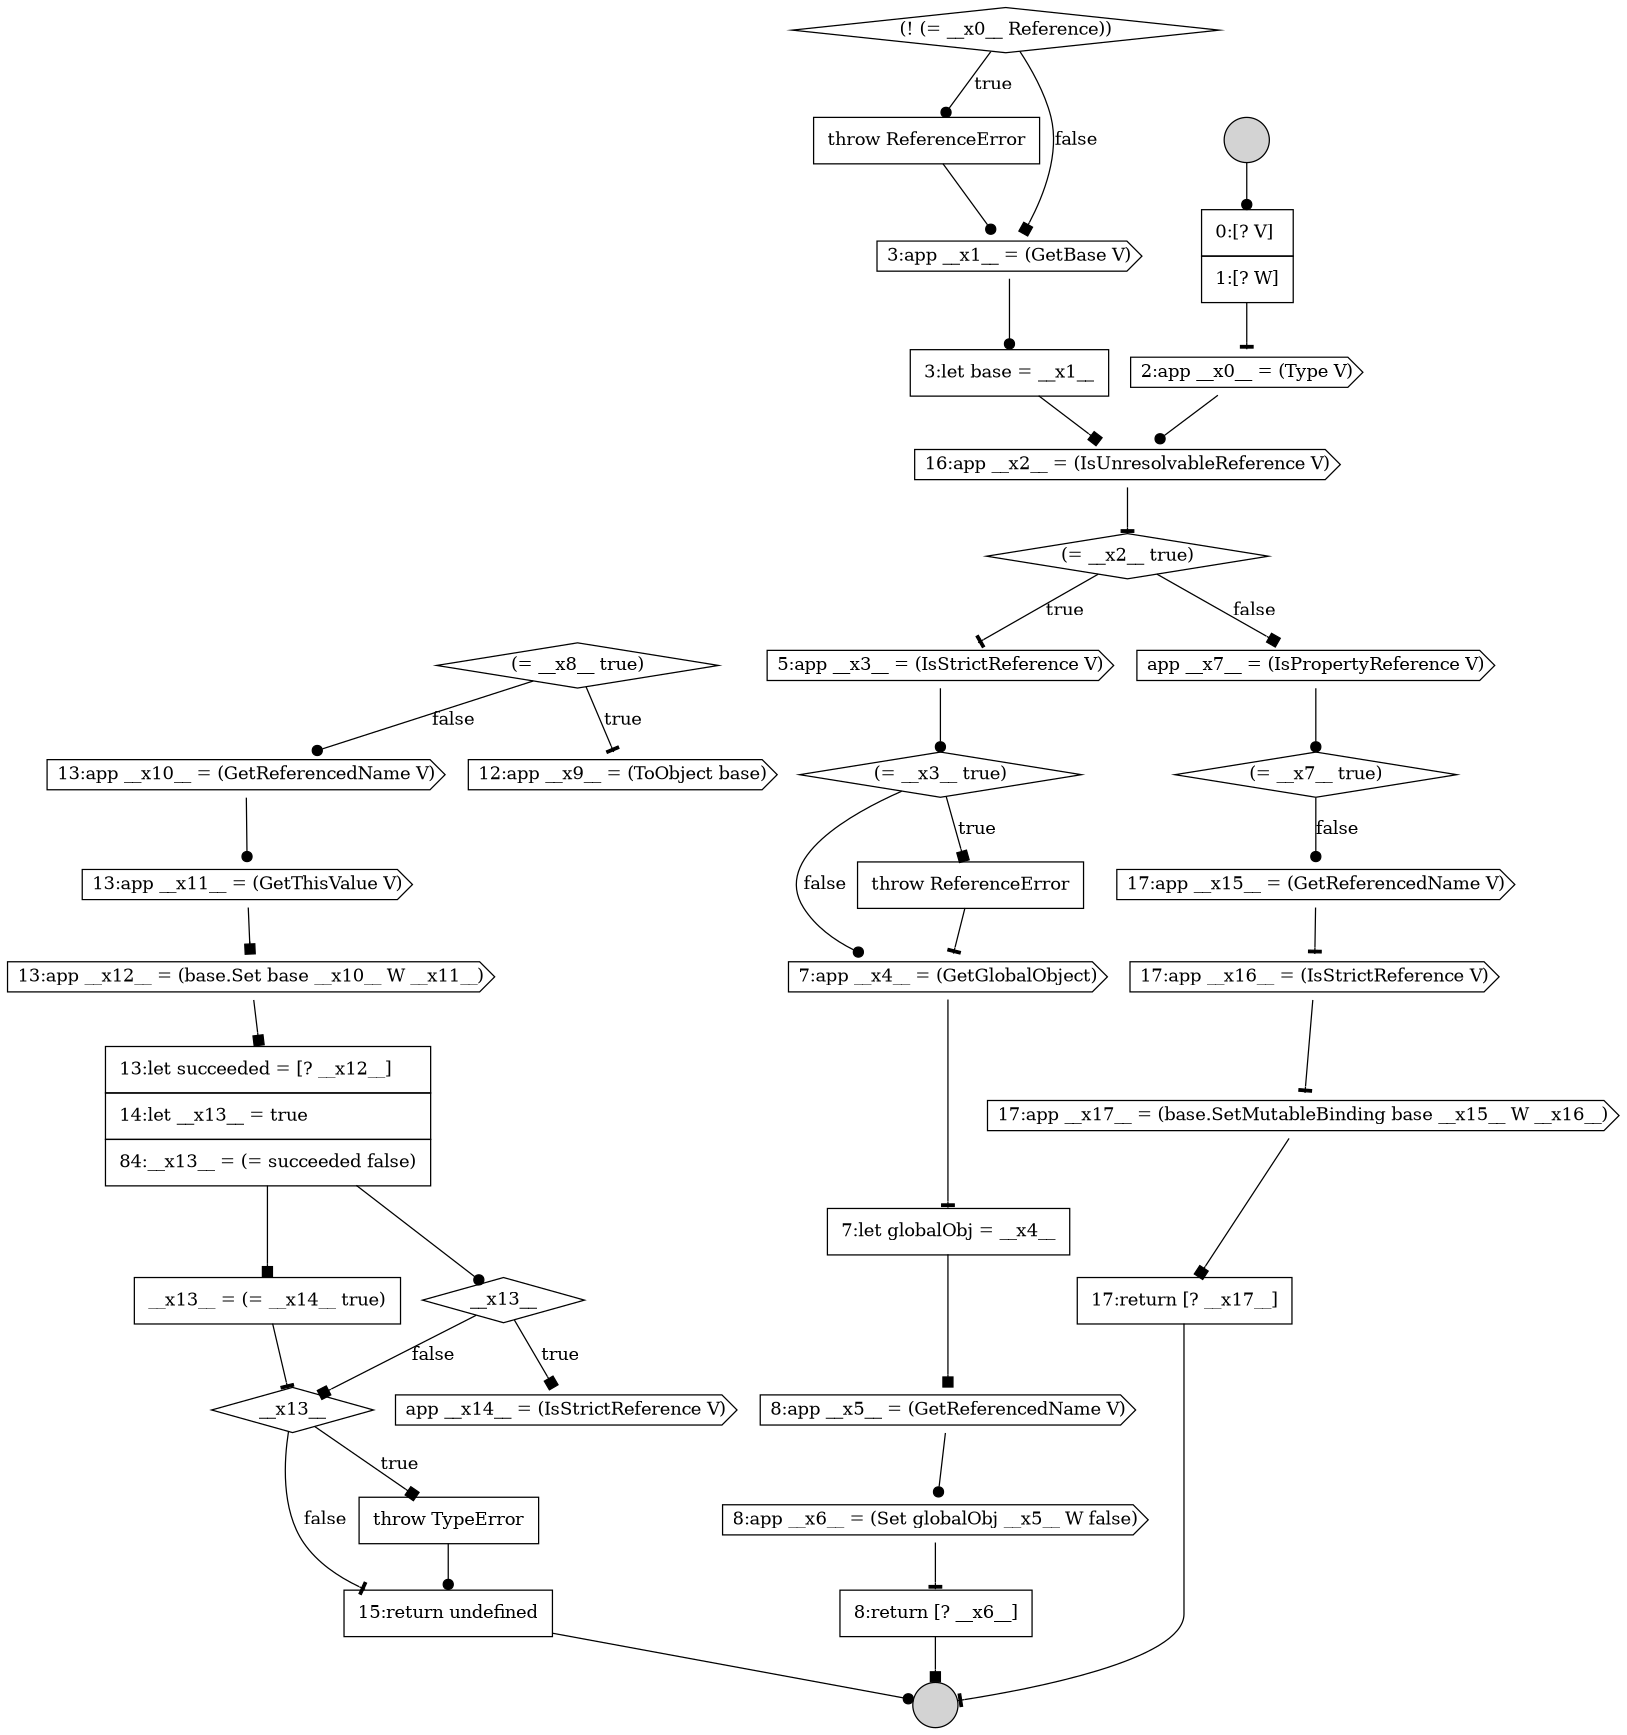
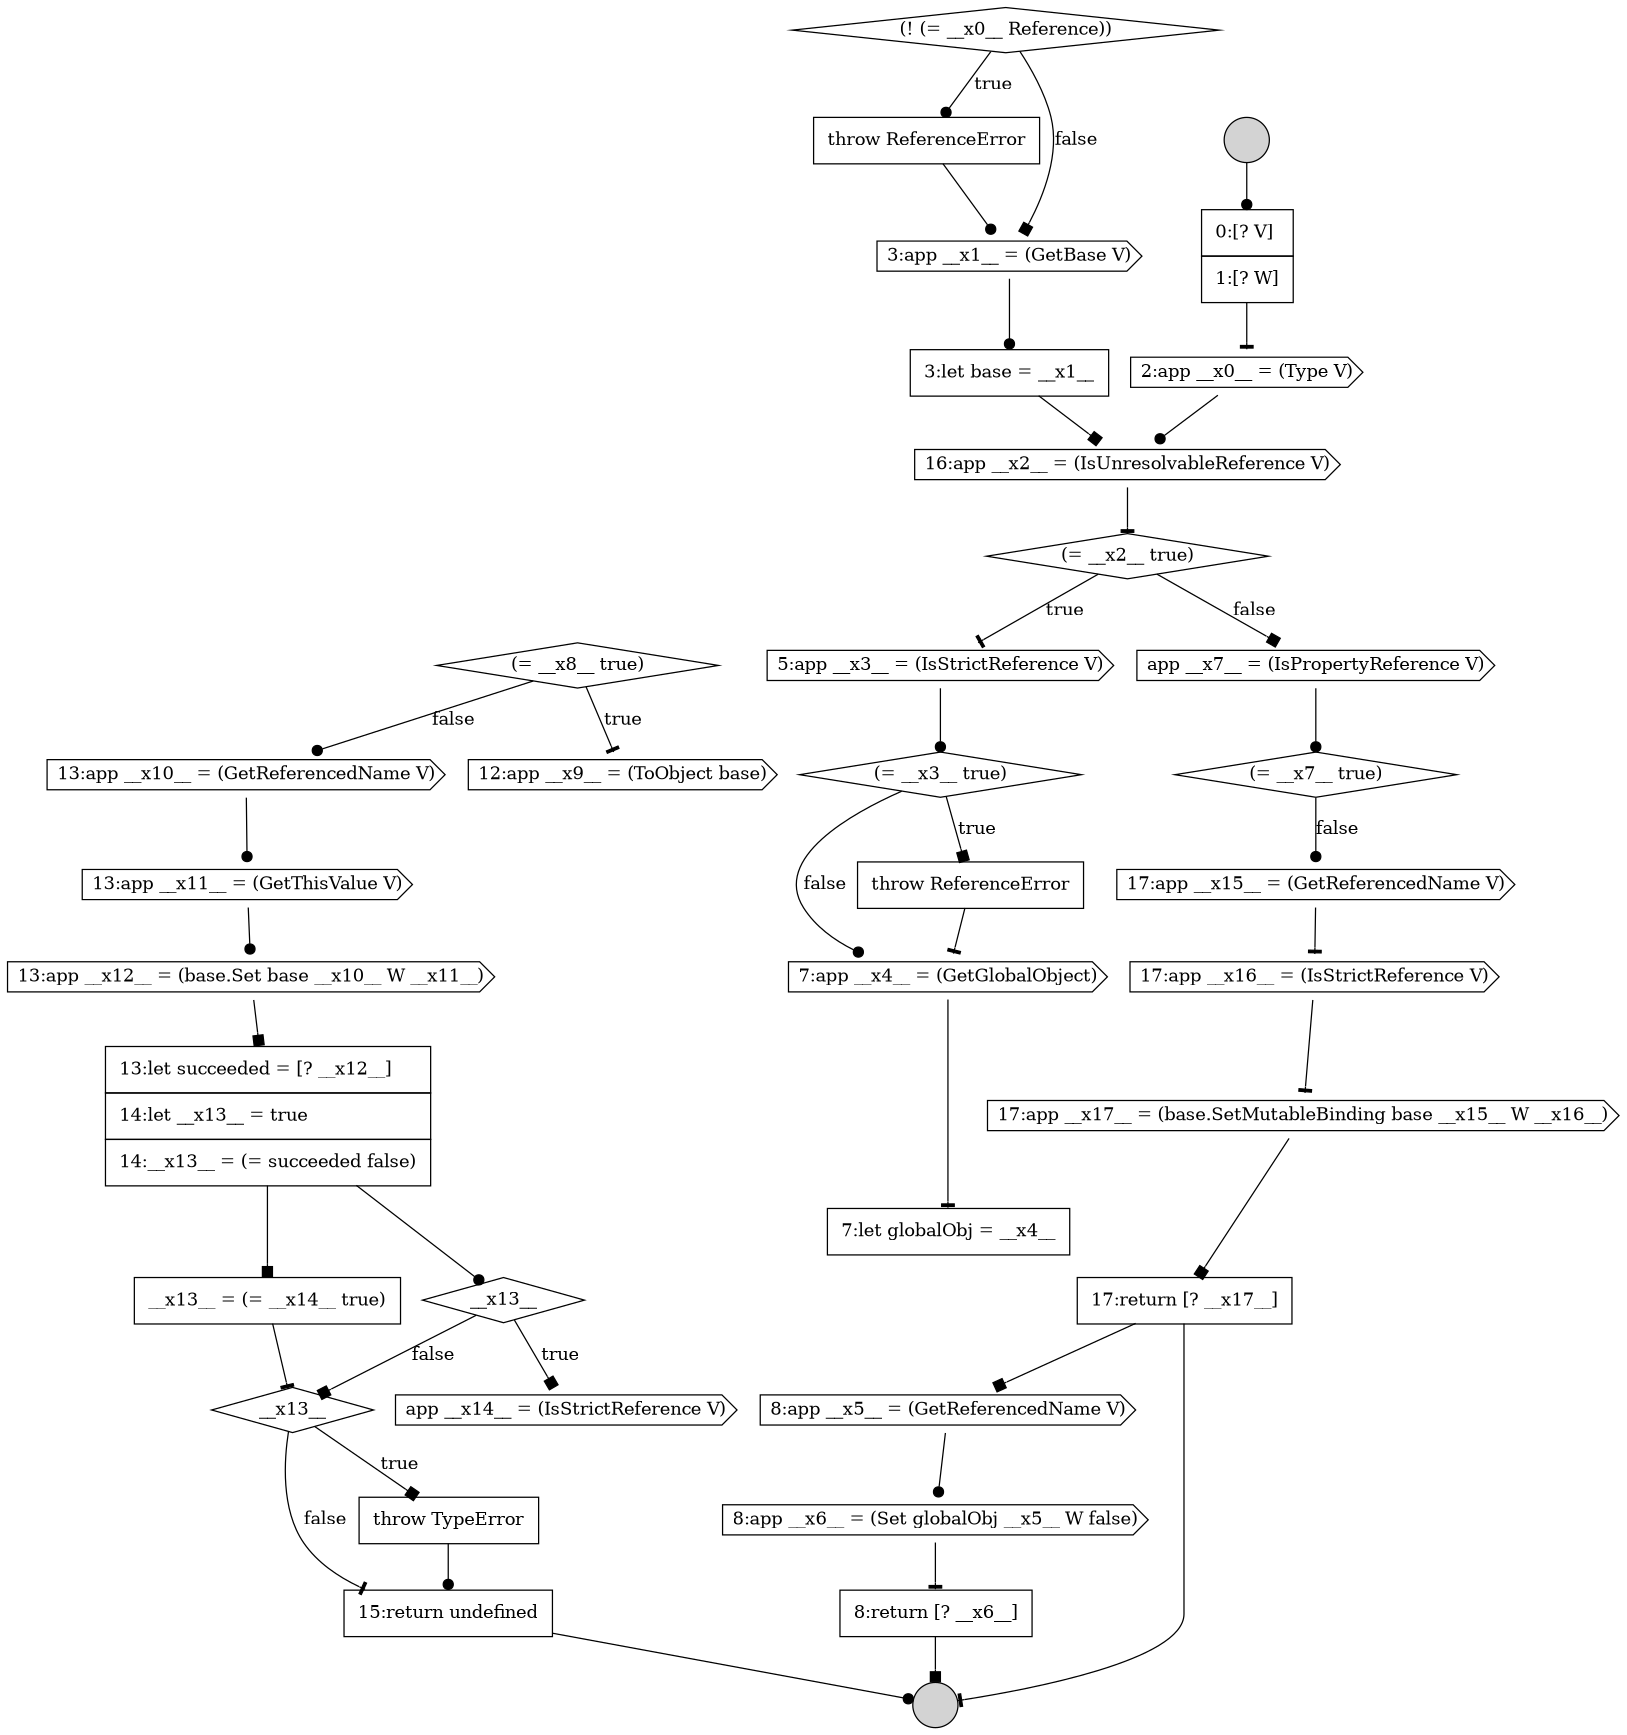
edge "13:app __x11__ = (GetThisValue V)" -> "13:app __x12__ = (base.Set base __x10__ W __x11__)": arrowhead box -> dot
node "13:let succeeded = [? __x12__]": text "84:__x13__ = (= succeeded false)" -> "14:__x13__ = (= succeeded false)"
edge "7:let globalObj = __x4__" -> "8:app __x5__ = (GetReferencedName V)": now "17:return [? __x17__]" -> "8:app __x5__ = (GetReferencedName V)"
